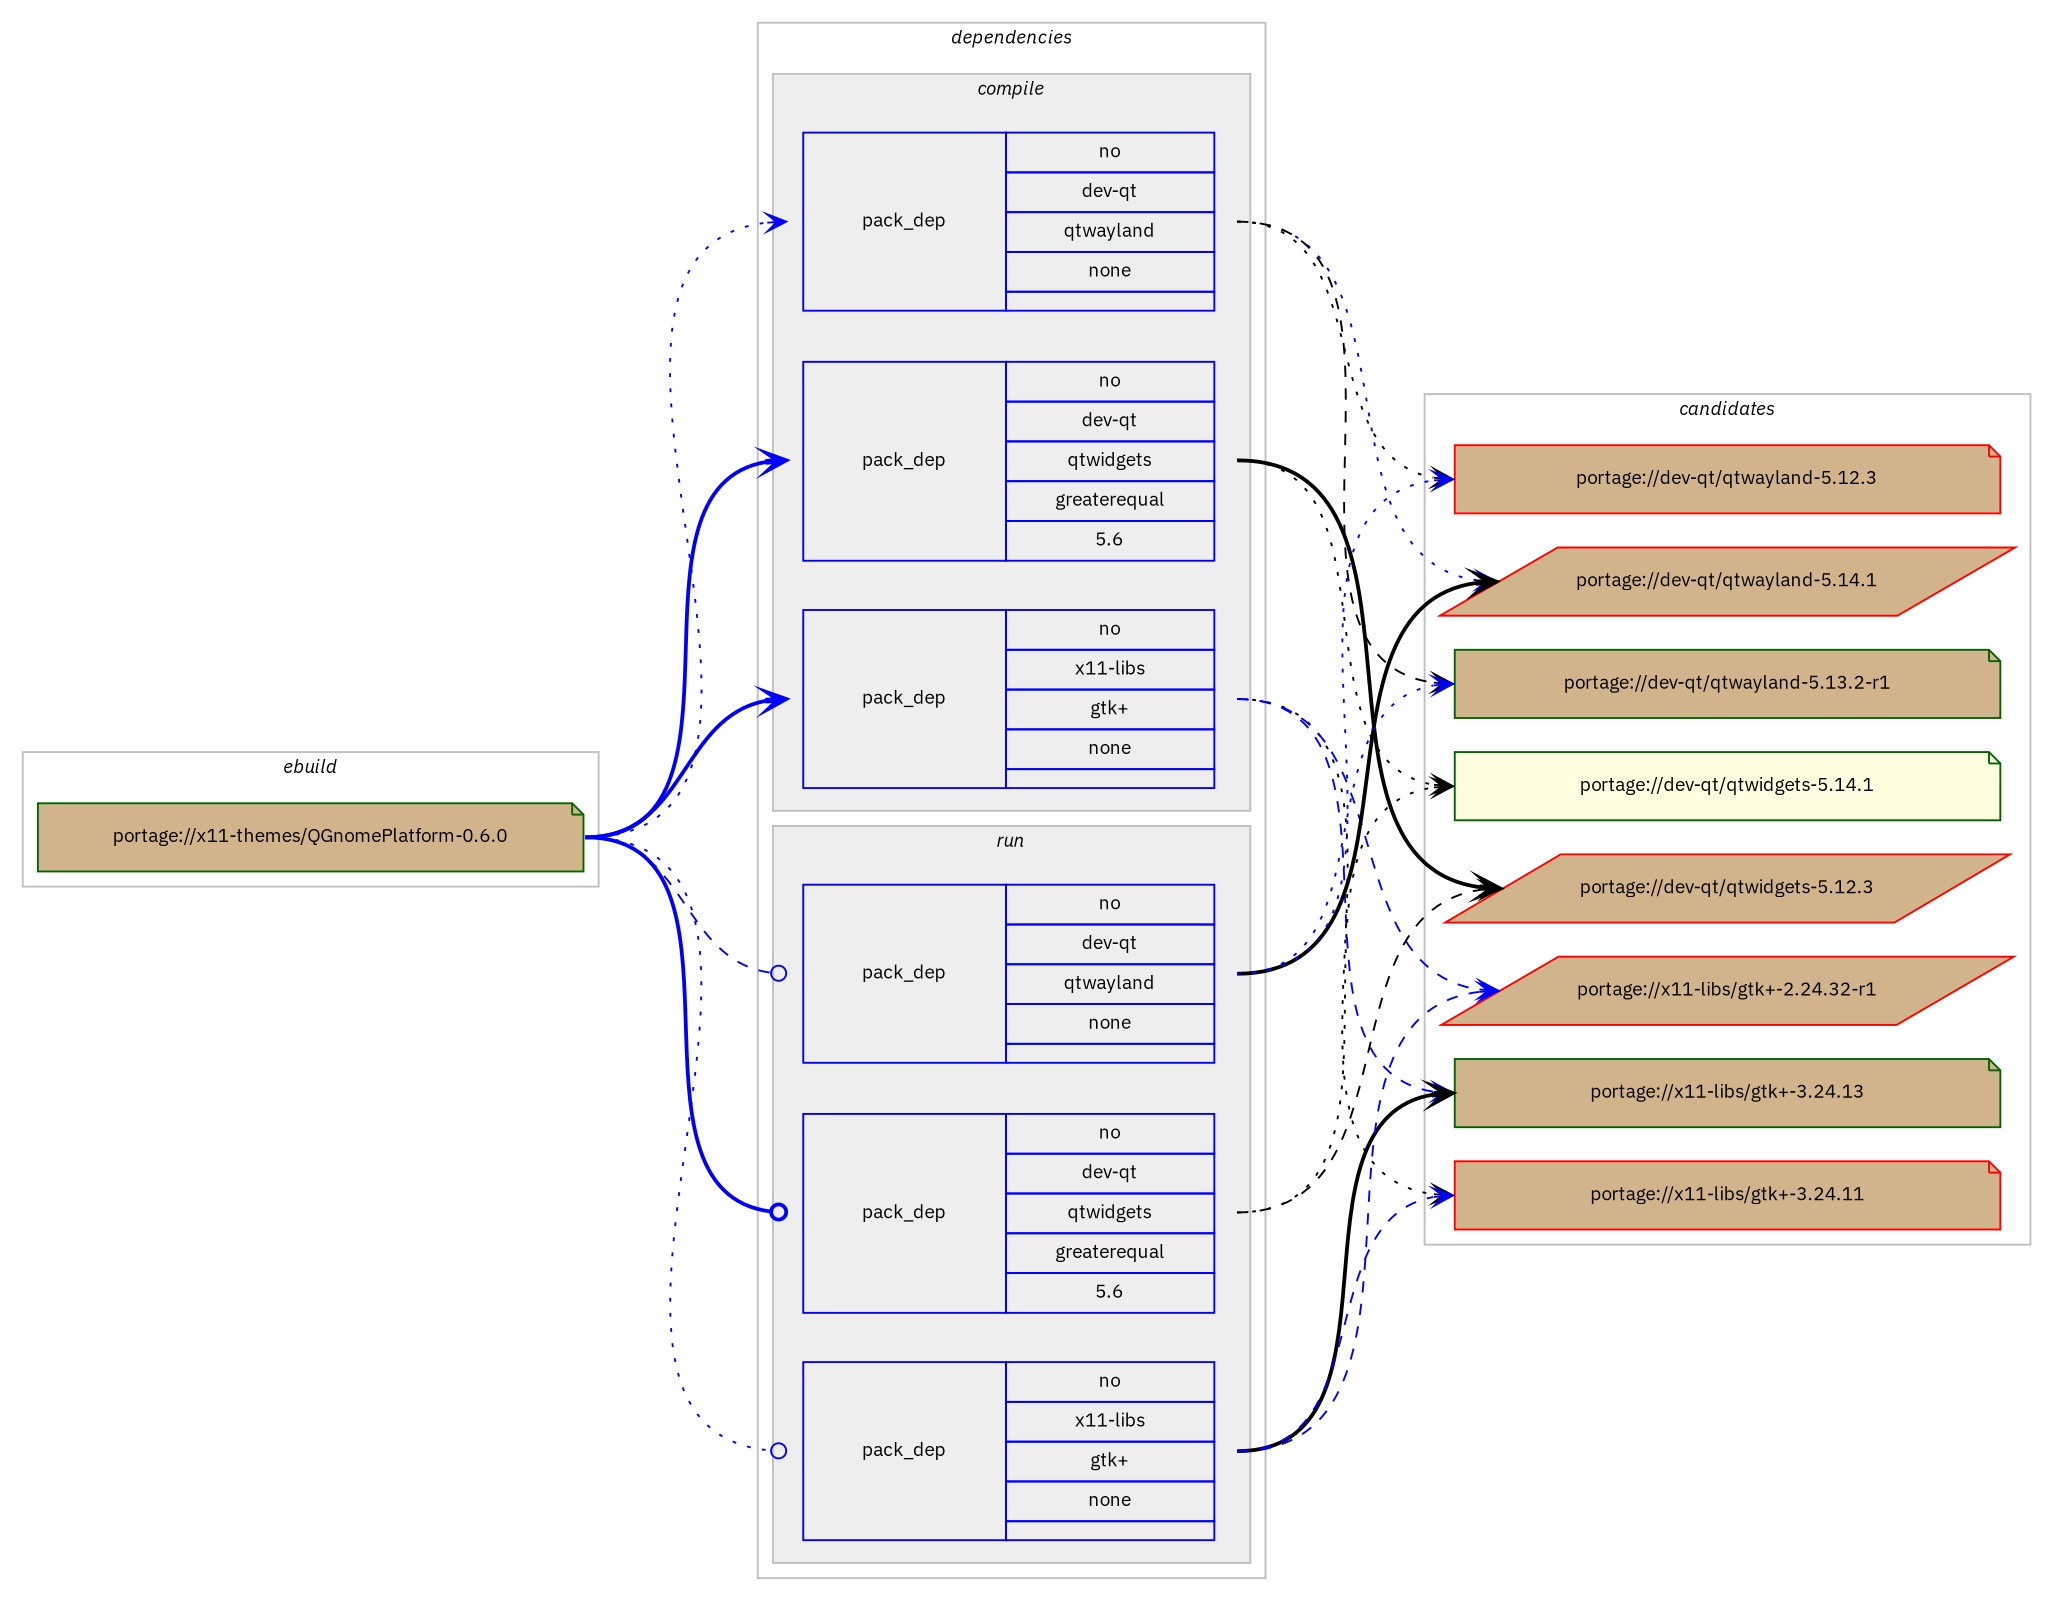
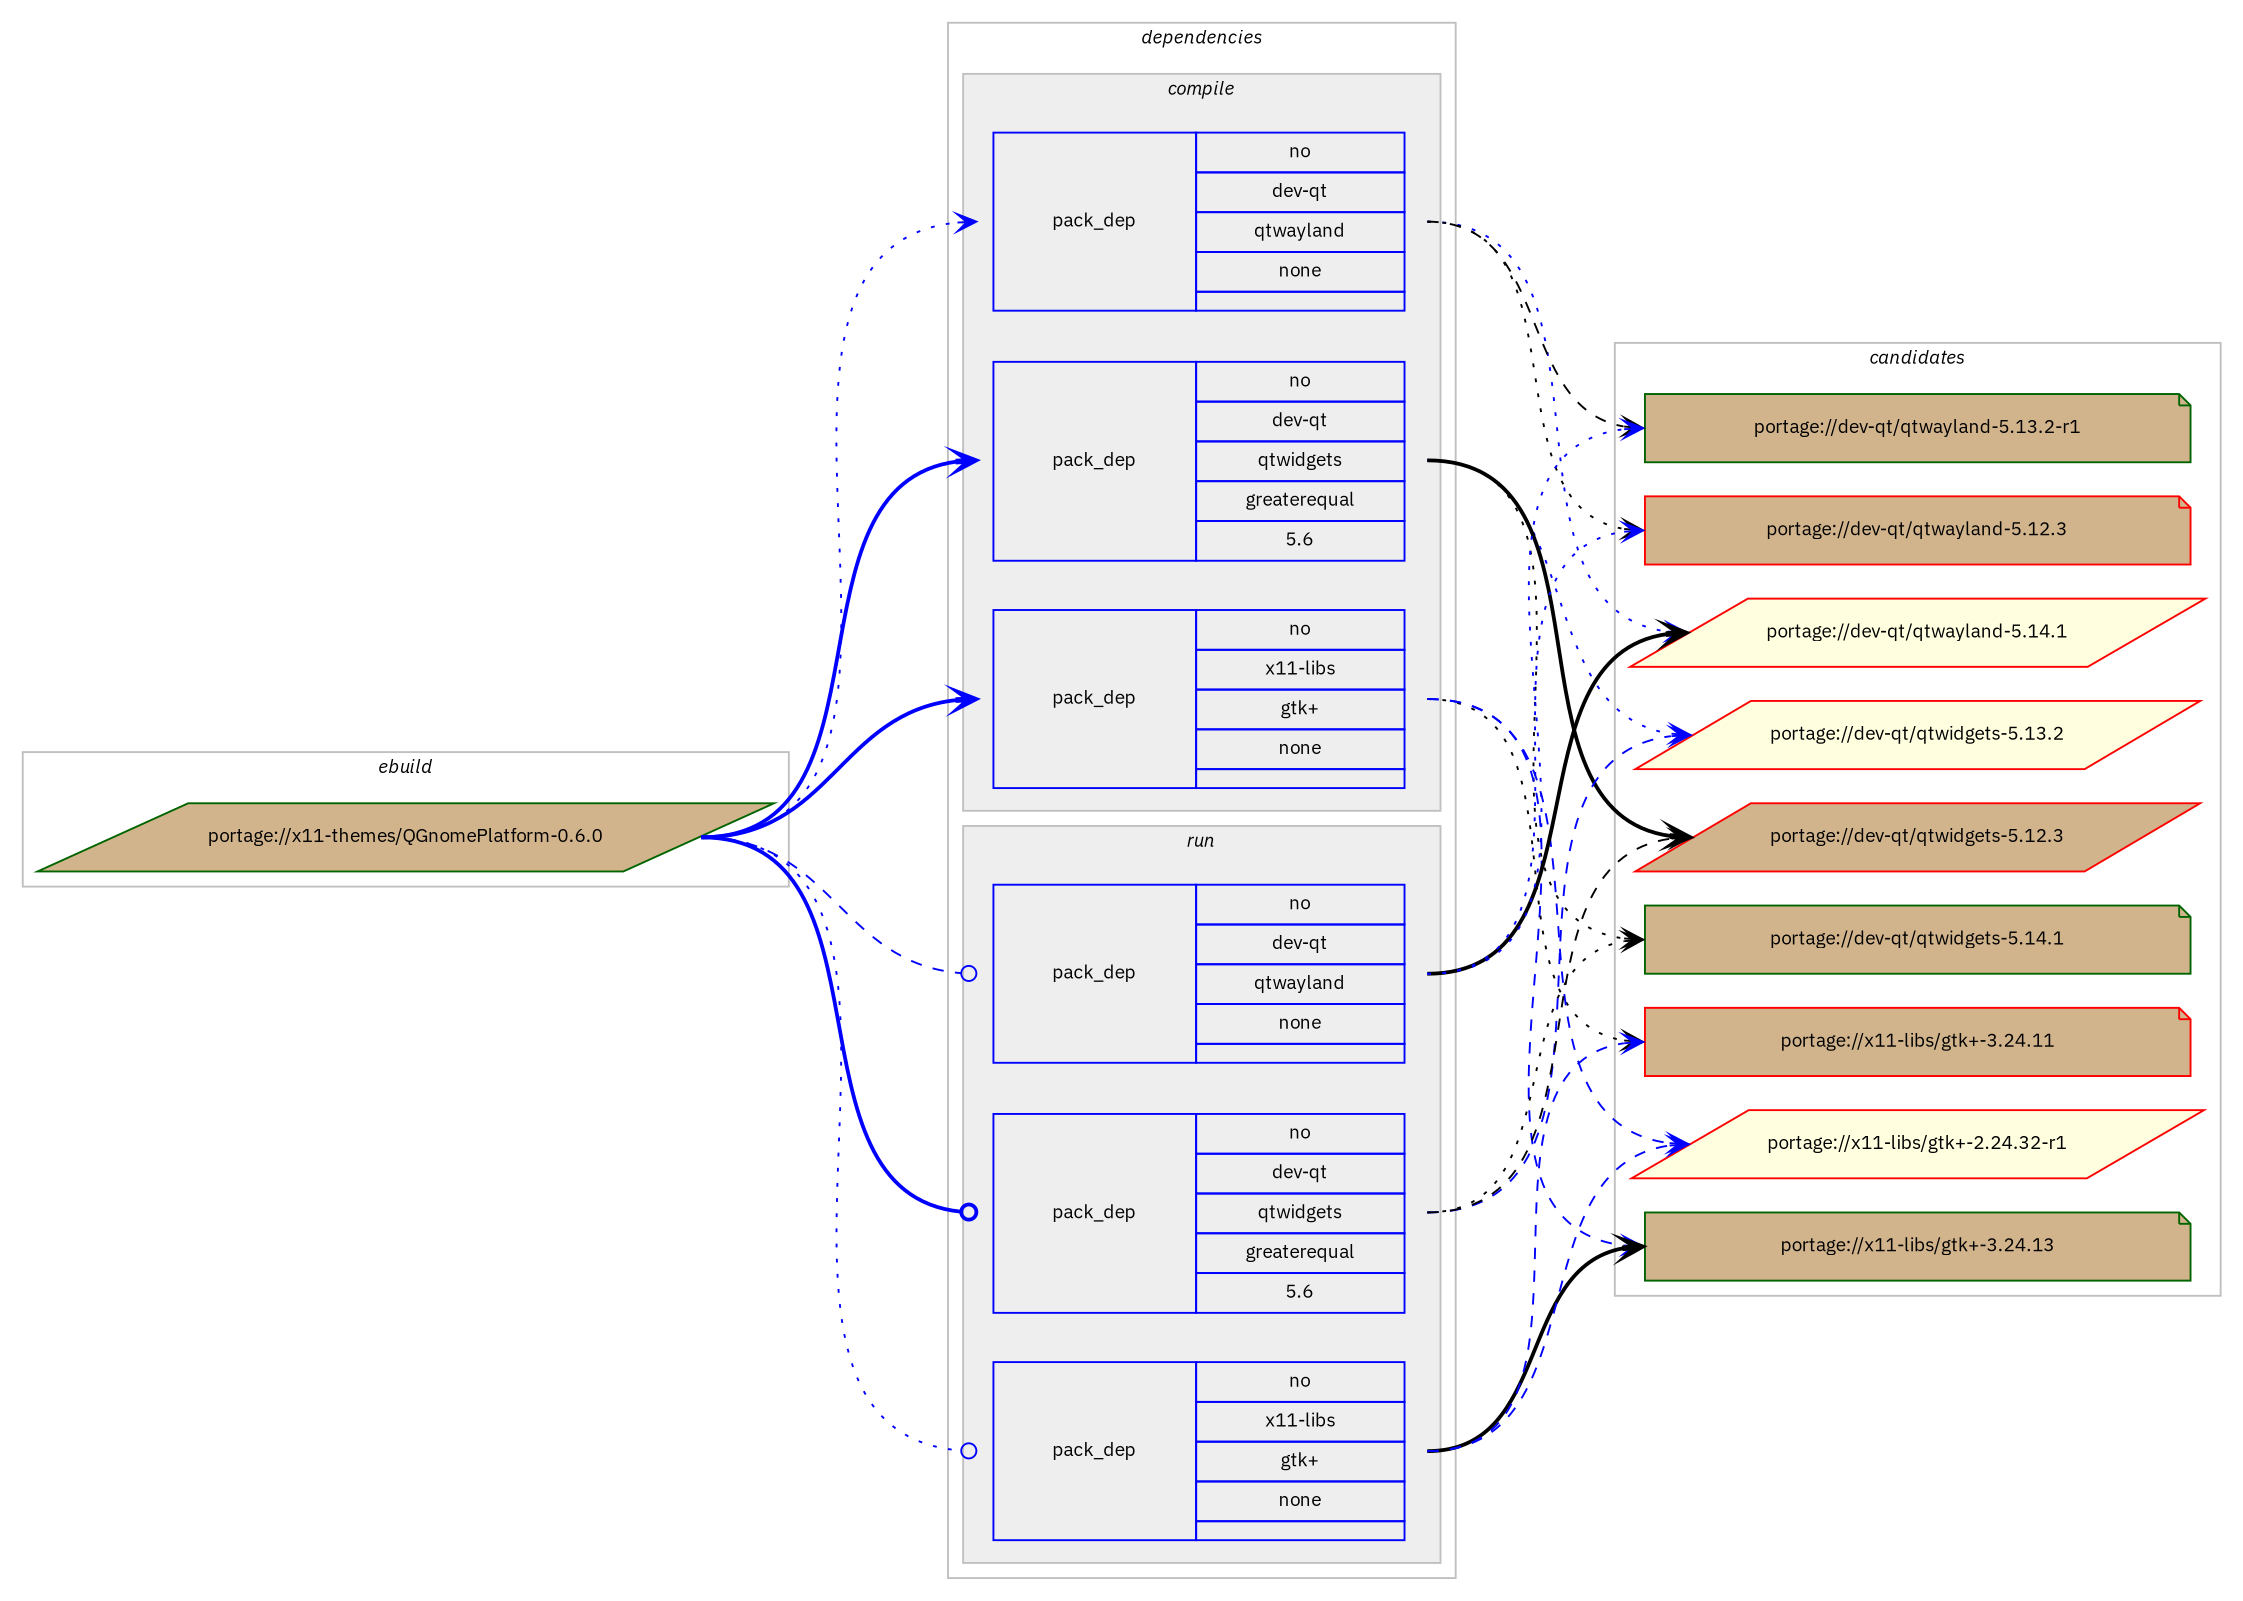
node "portage://dev-qt/qtwayland-5.14.1": fillcolor tan -> lightyellow
node "portage://dev-qt/qtwidgets-5.13.2": added
node "portage://dev-qt/qtwidgets-5.14.1": fillcolor lightyellow -> tan
node "portage://x11-themes/QGnomePlatform-0.6.0": shape note -> parallelogram
node "portage://x11-libs/gtk+-2.24.32-r1": fillcolor tan -> lightyellow
